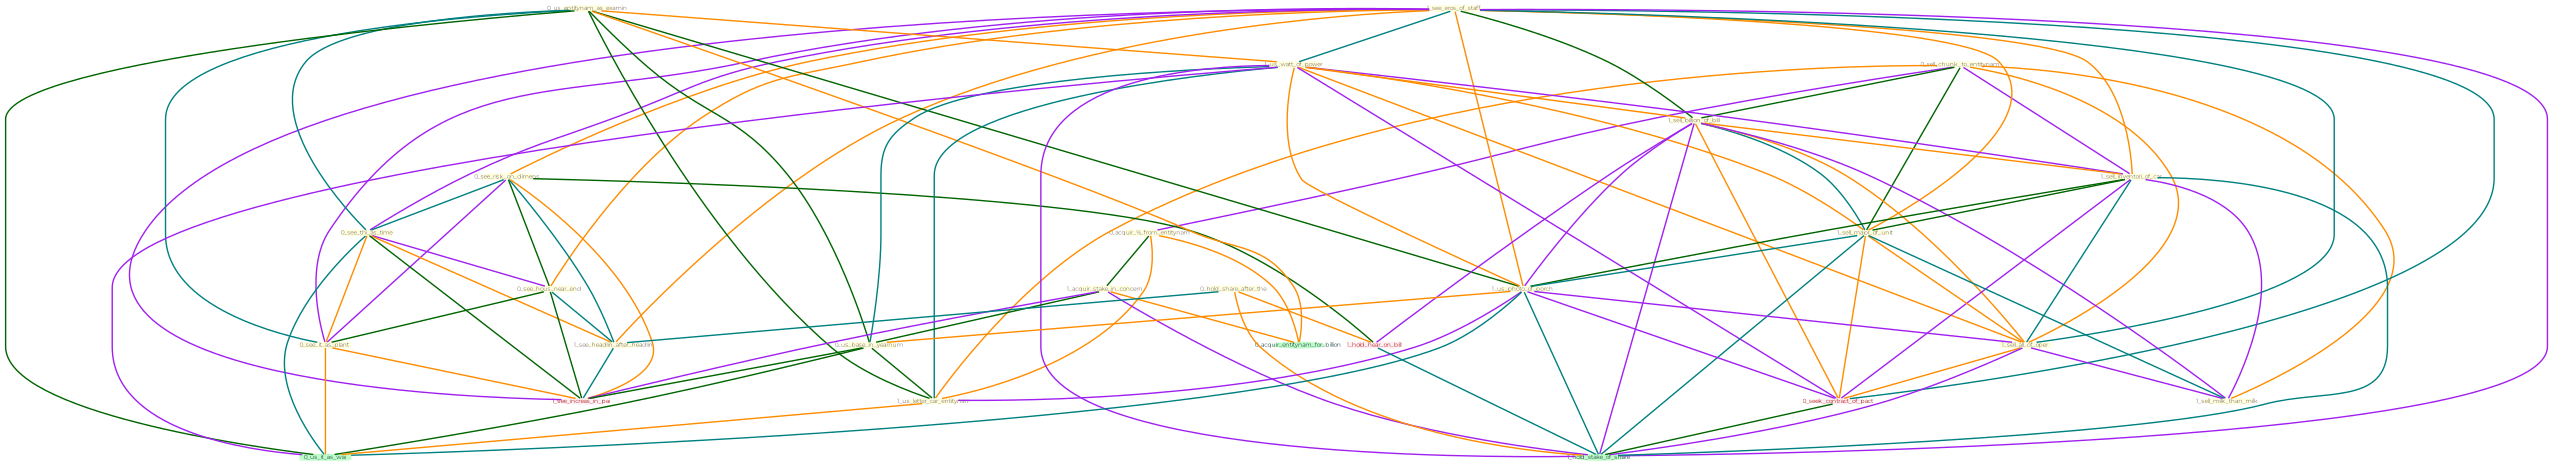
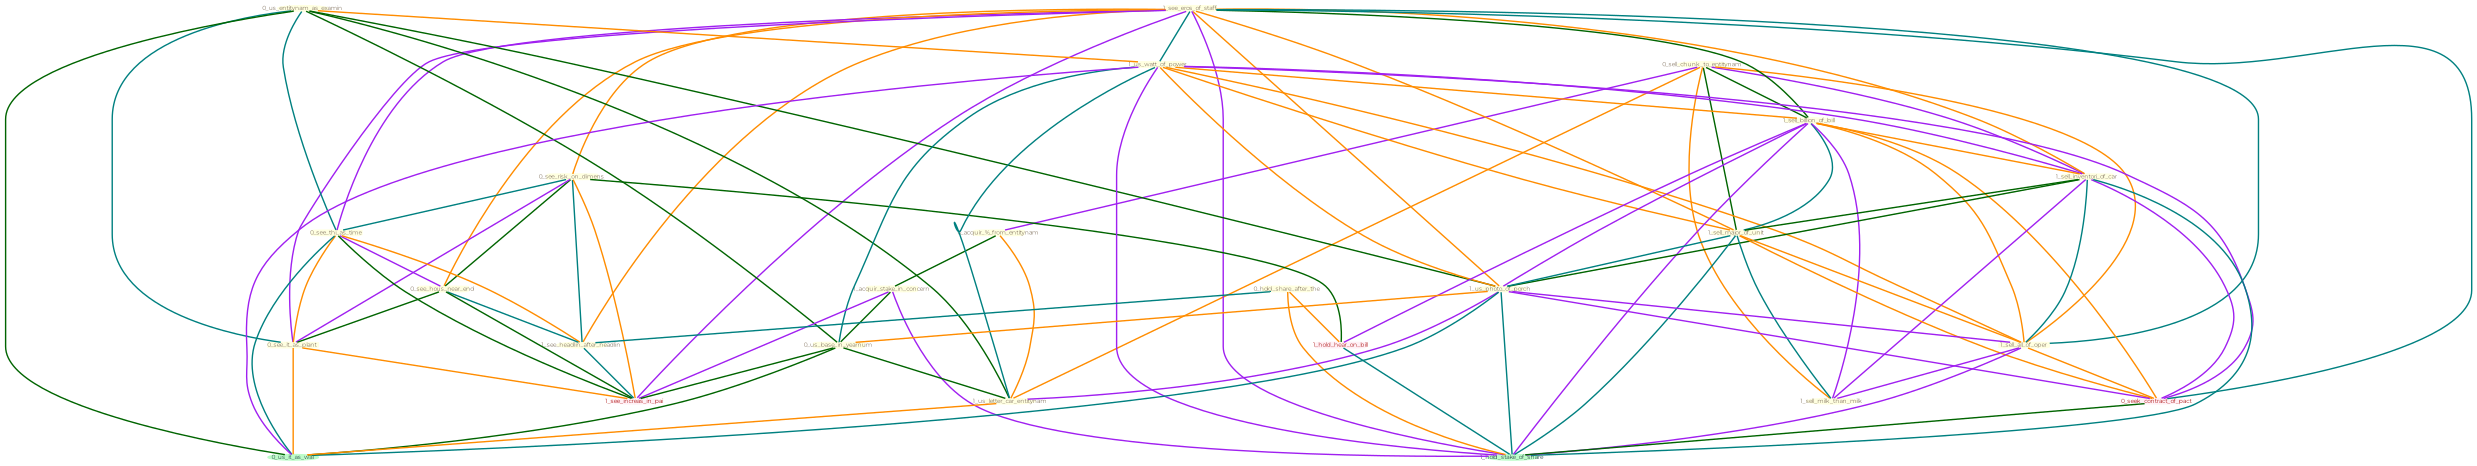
node "0_acquir_entitynam_for_billion": removed
node "0_us_it_as_wai": shape cylinder -> ellipse
